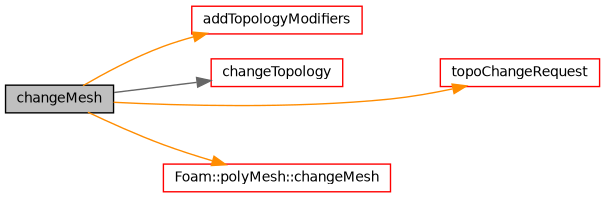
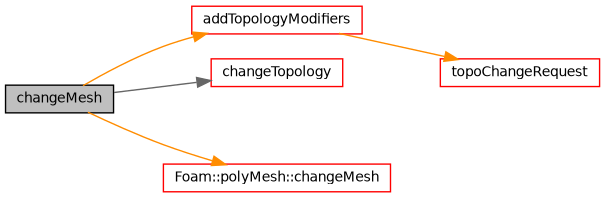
edge "changeMesh" -> "topoChangeRequest": now "addTopologyModifiers" -> "topoChangeRequest"
